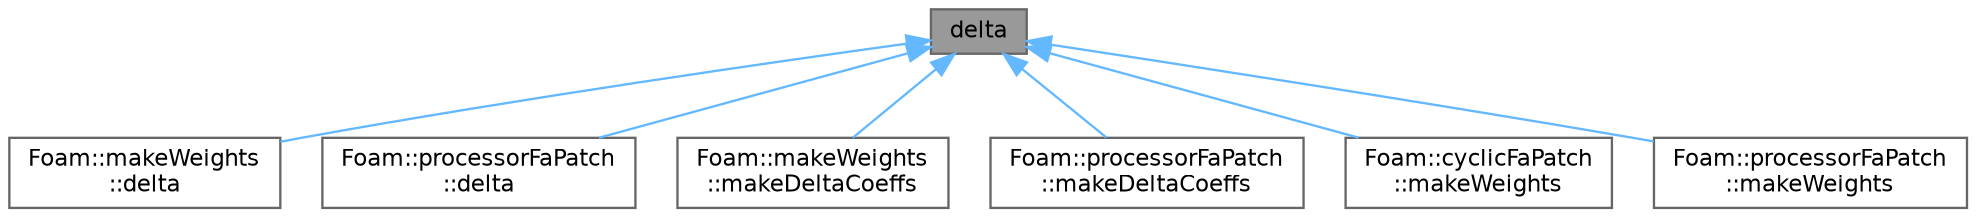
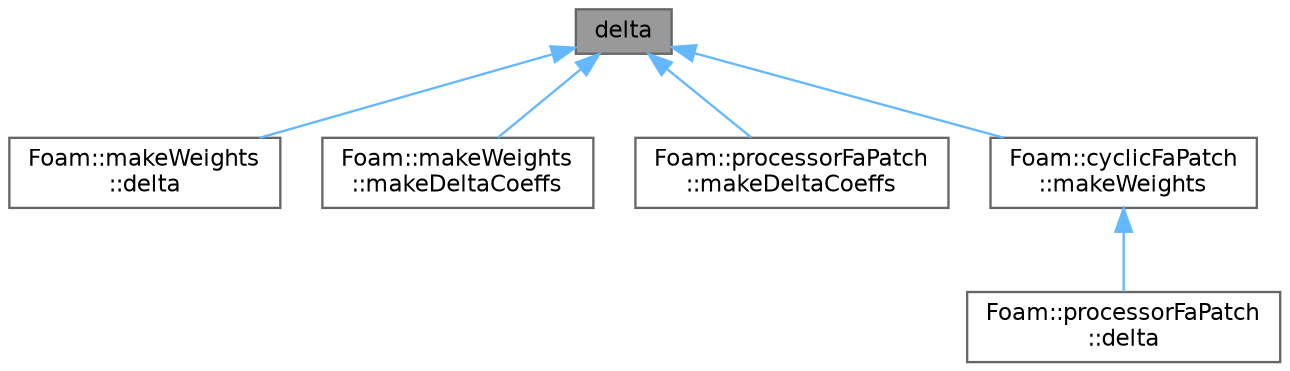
edge "Foam::processorFaPatch ::delta" -> "delta": now "Foam::processorFaPatch ::delta" -> "Foam::cyclicFaPatch ::makeWeights"
node "Foam::processorFaPatch ::makeWeights": removed
